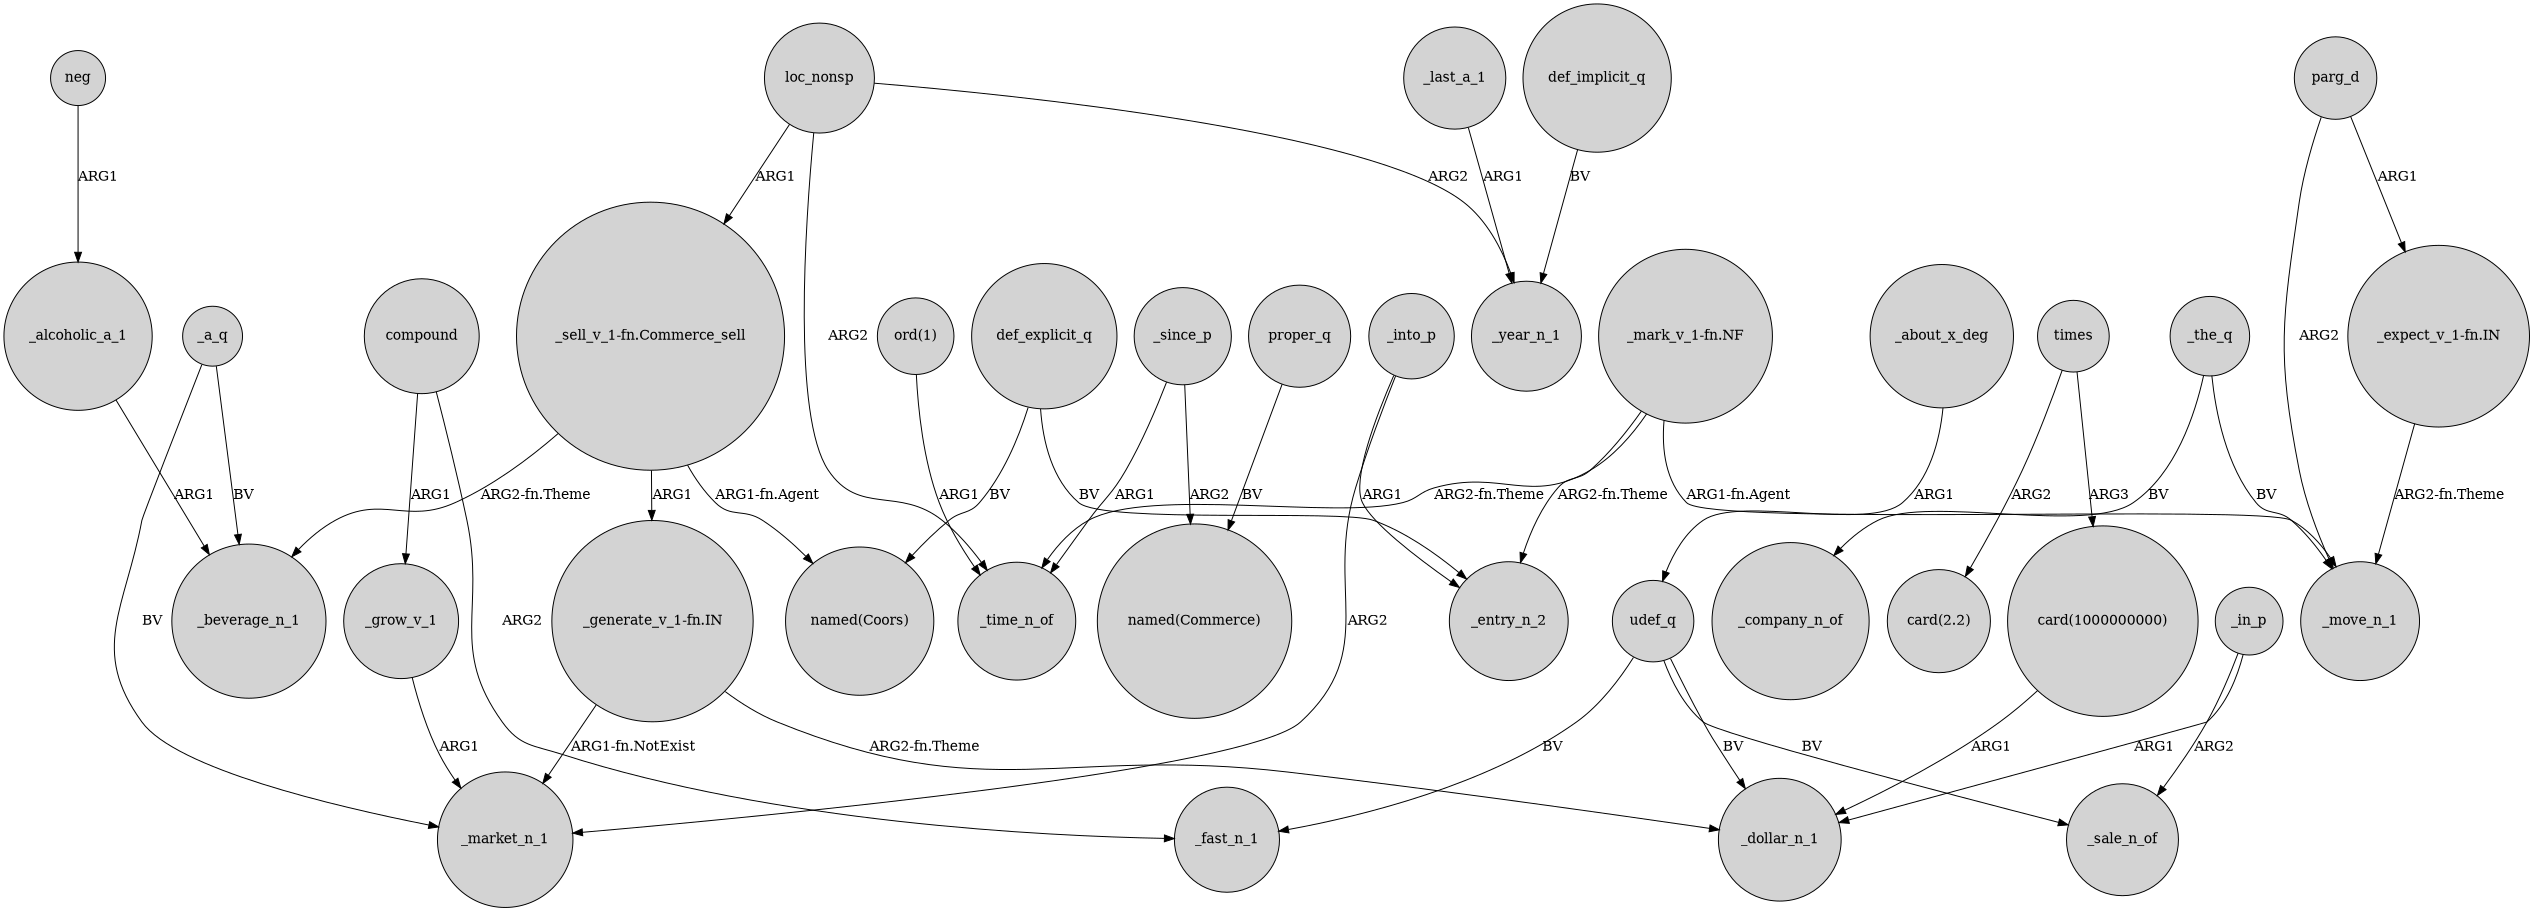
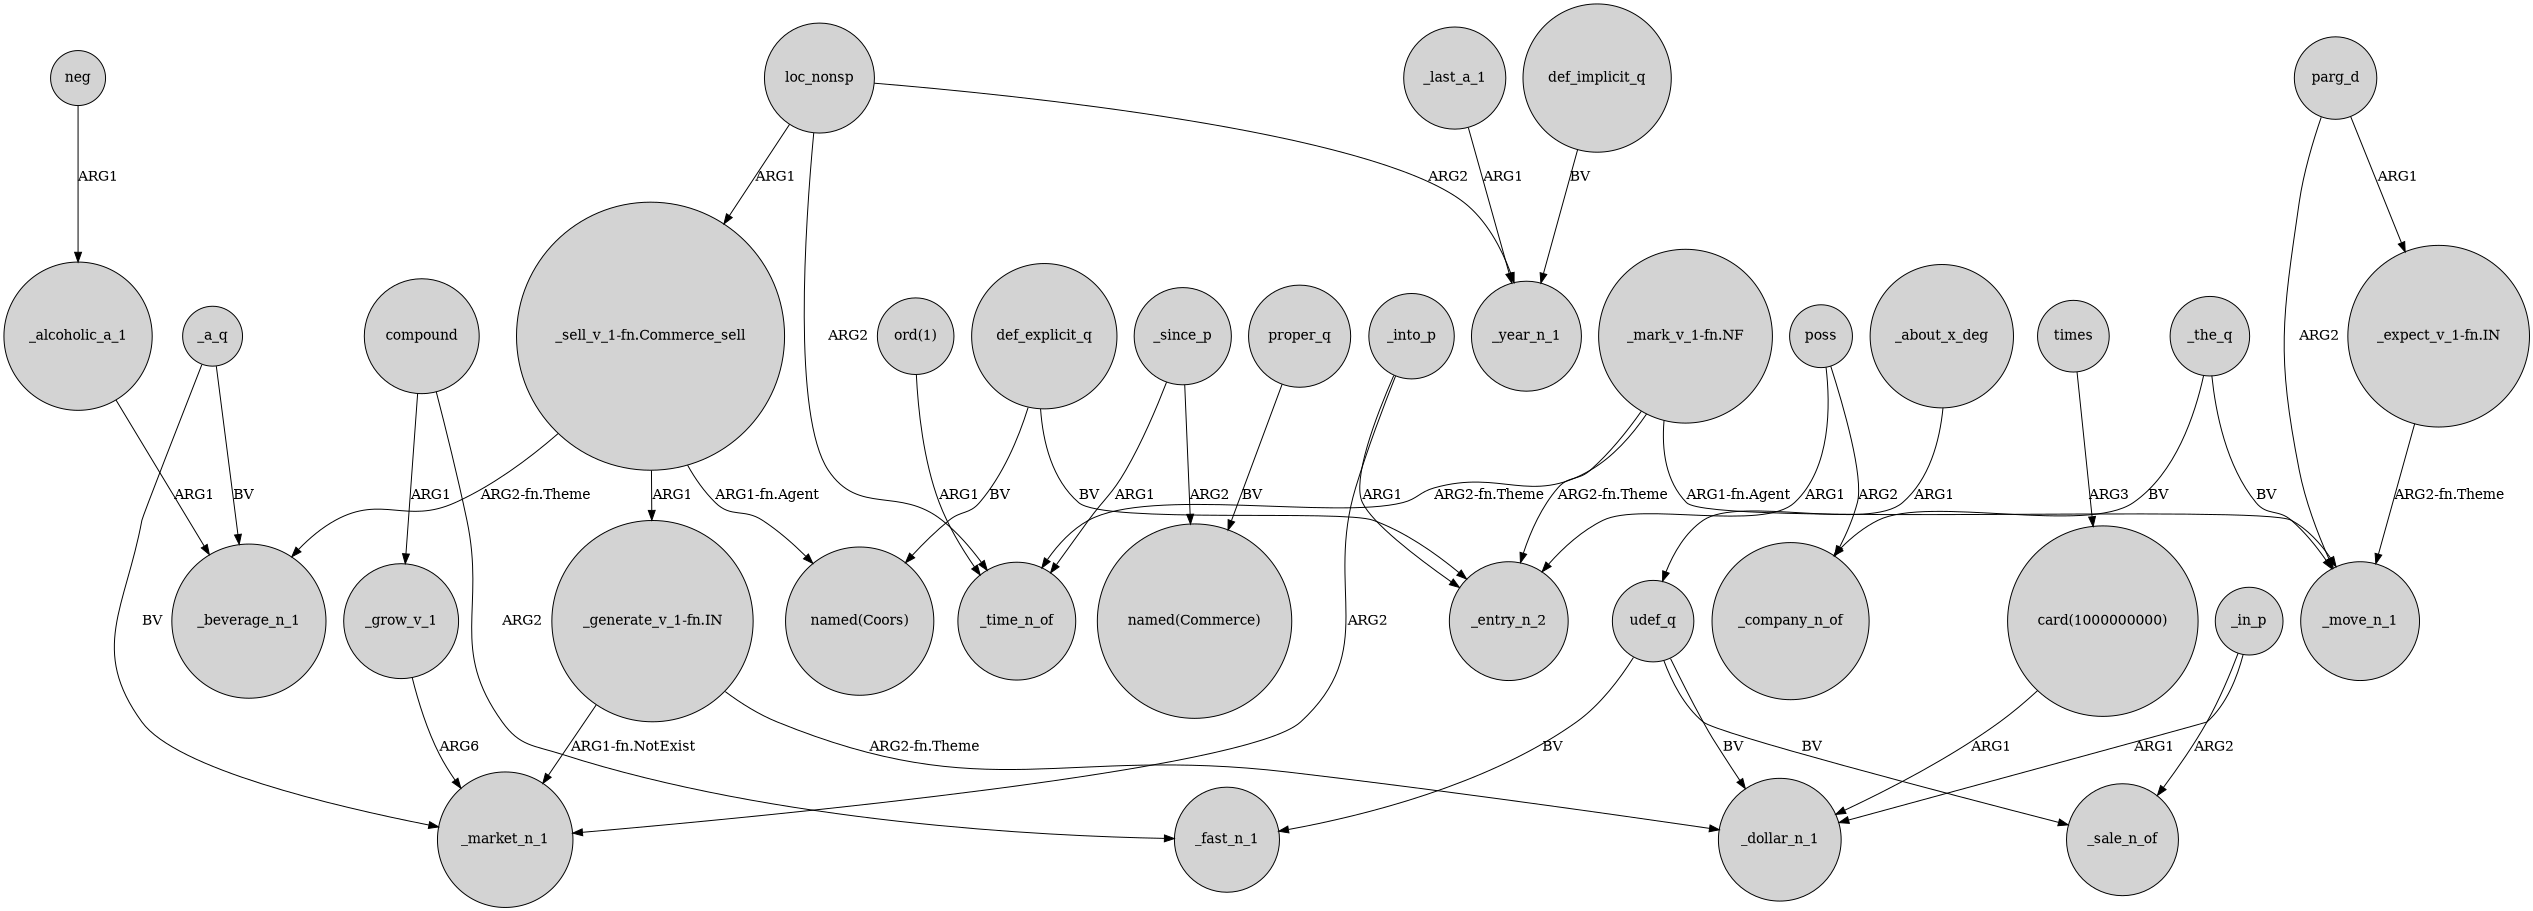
node "poss": added
node "card(2.2)": removed
edge "_grow_v_1" -> "_market_n_1": label "ARG1" -> "ARG6"
